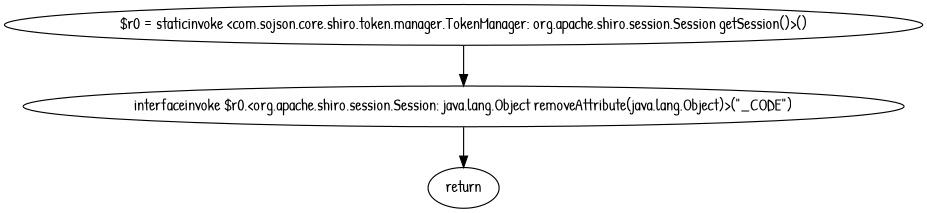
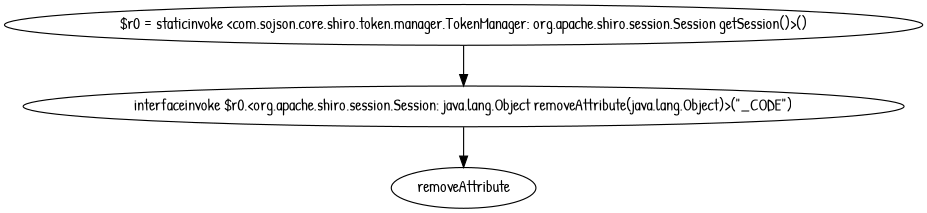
node "return": label "return" -> "removeAttribute"
